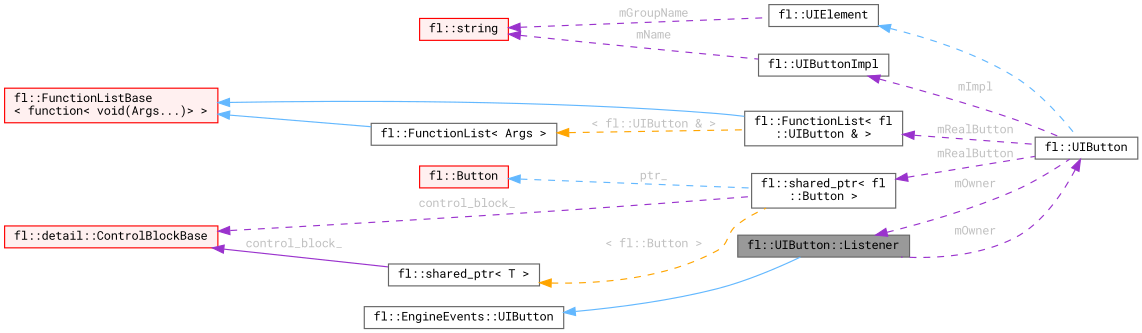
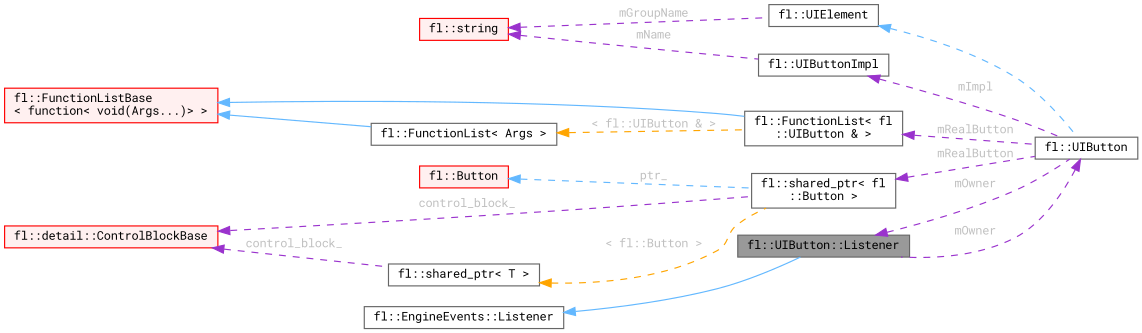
edge "fl::shared_ptr< T >" -> "fl::detail::ControlBlockBase": style solid -> dashed
node "fl::EngineEvents::UIButton": label "fl::EngineEvents::UIButton" -> "fl::EngineEvents::Listener"
